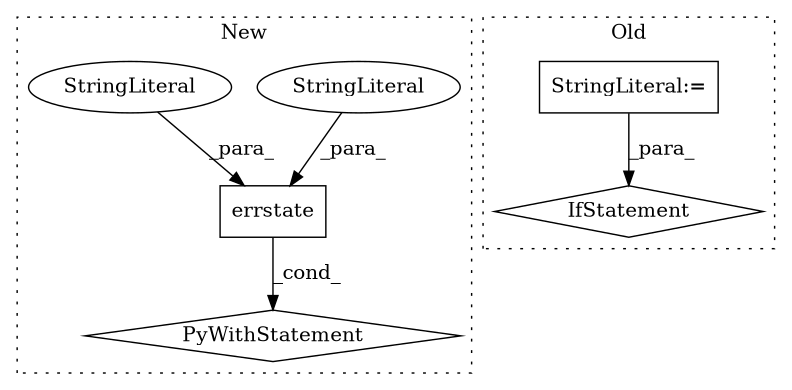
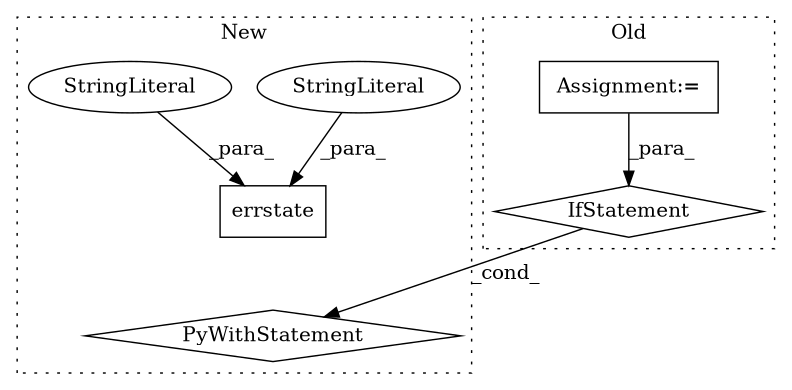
node "StringLiteral:=": label "StringLiteral:=" -> "Assignment:="
edge "errstate" -> "PyWithStatement": now "IfStatement" -> "PyWithStatement"
